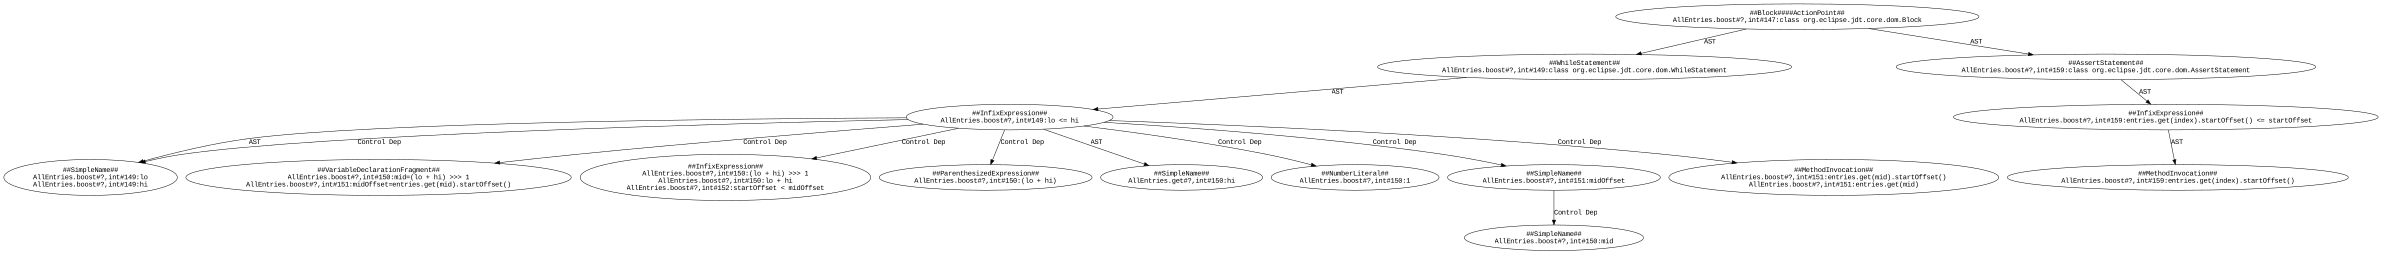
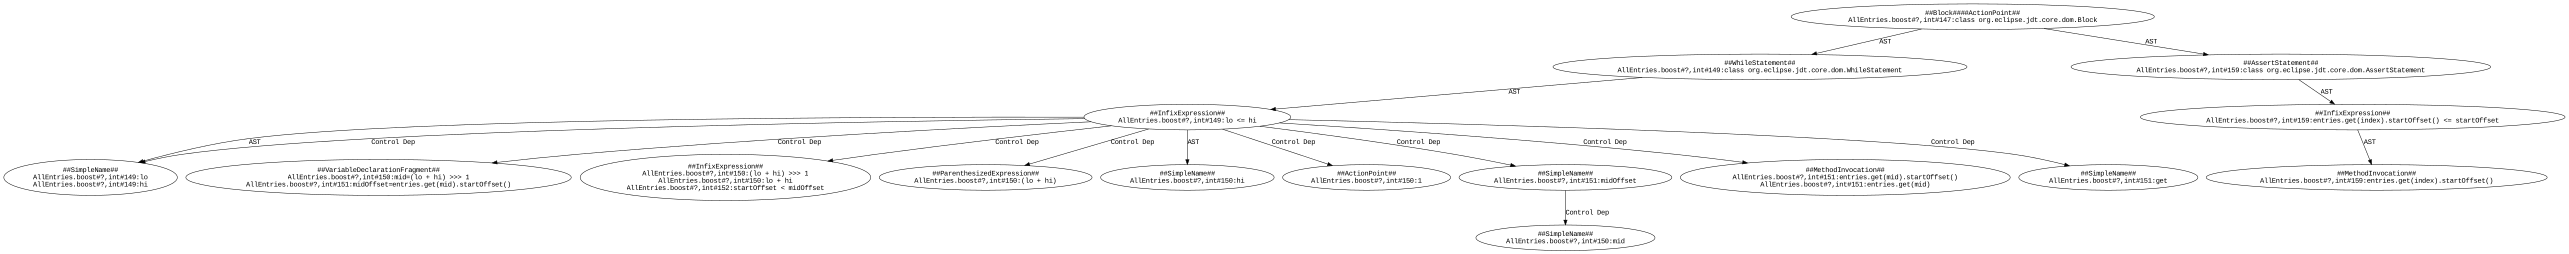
node "##SimpleName## AllEntries.get#?,int#150:hi": label "##SimpleName## AllEntries.get#?,int#150:hi" -> "##SimpleName## AllEntries.boost#?,int#150:hi"
node "##NumberLiteral## AllEntries.boost#?,int#150:1": label "##NumberLiteral## AllEntries.boost#?,int#150:1" -> "##ActionPoint## AllEntries.boost#?,int#150:1"
node "##SimpleName## AllEntries.boost#?,int#151:get": added
